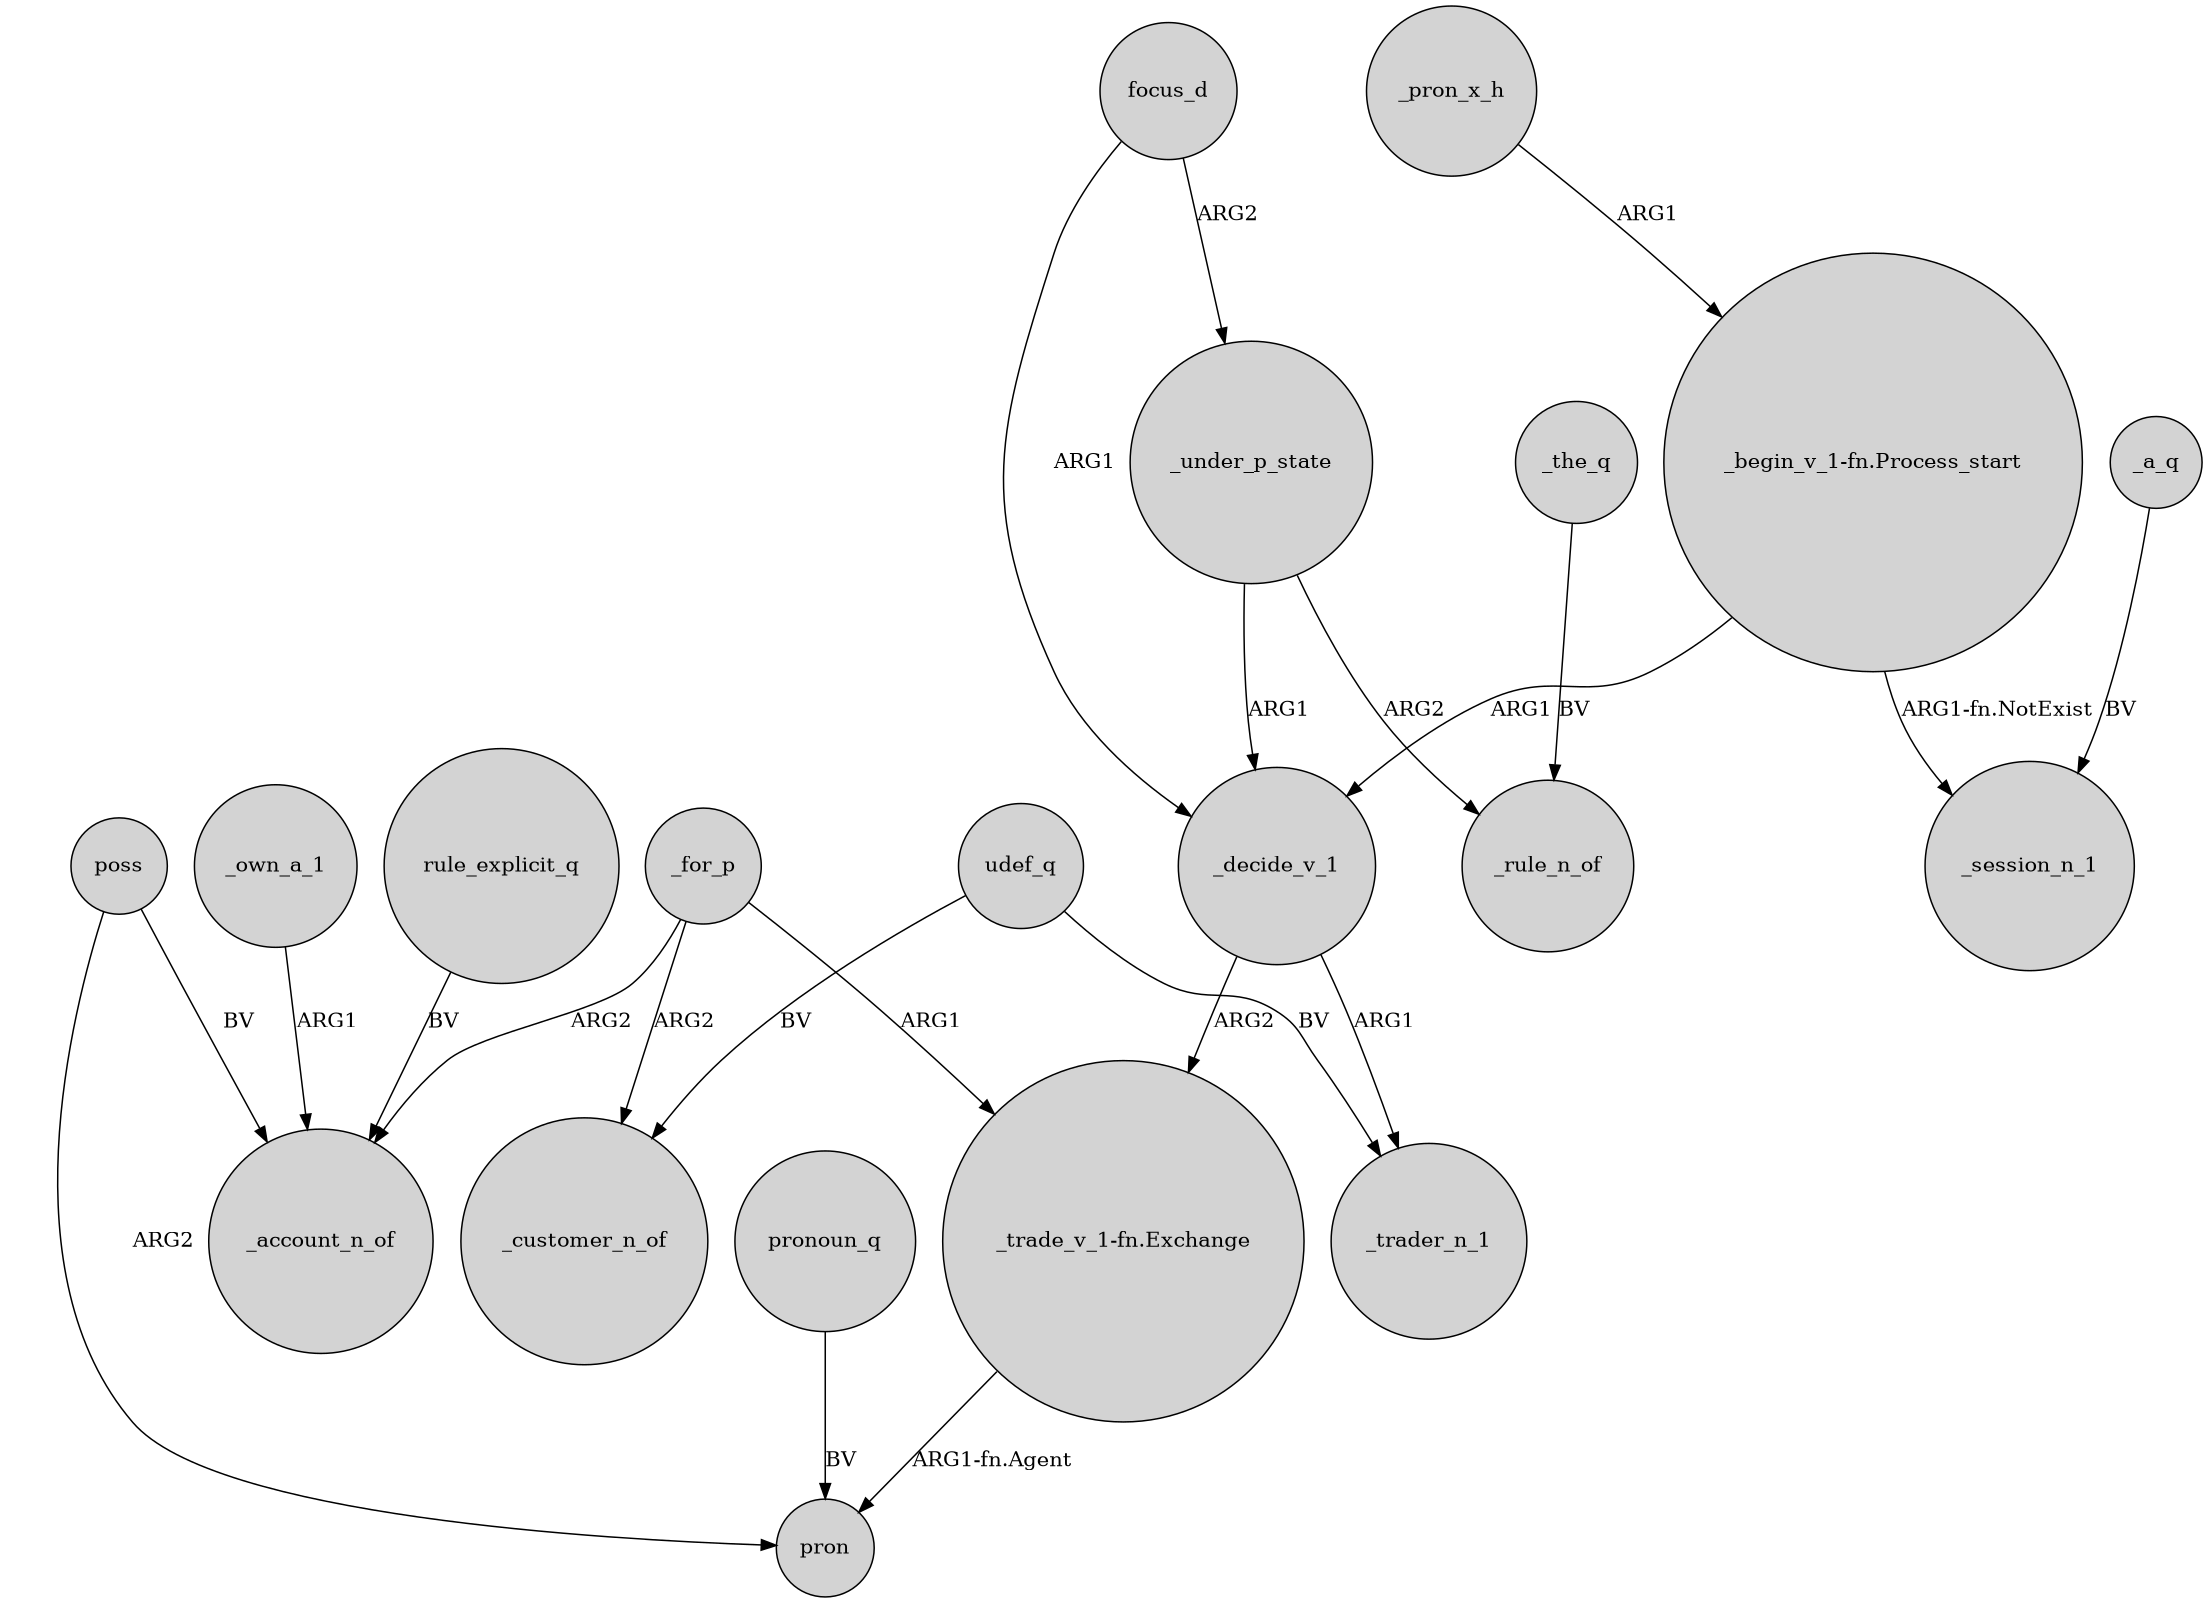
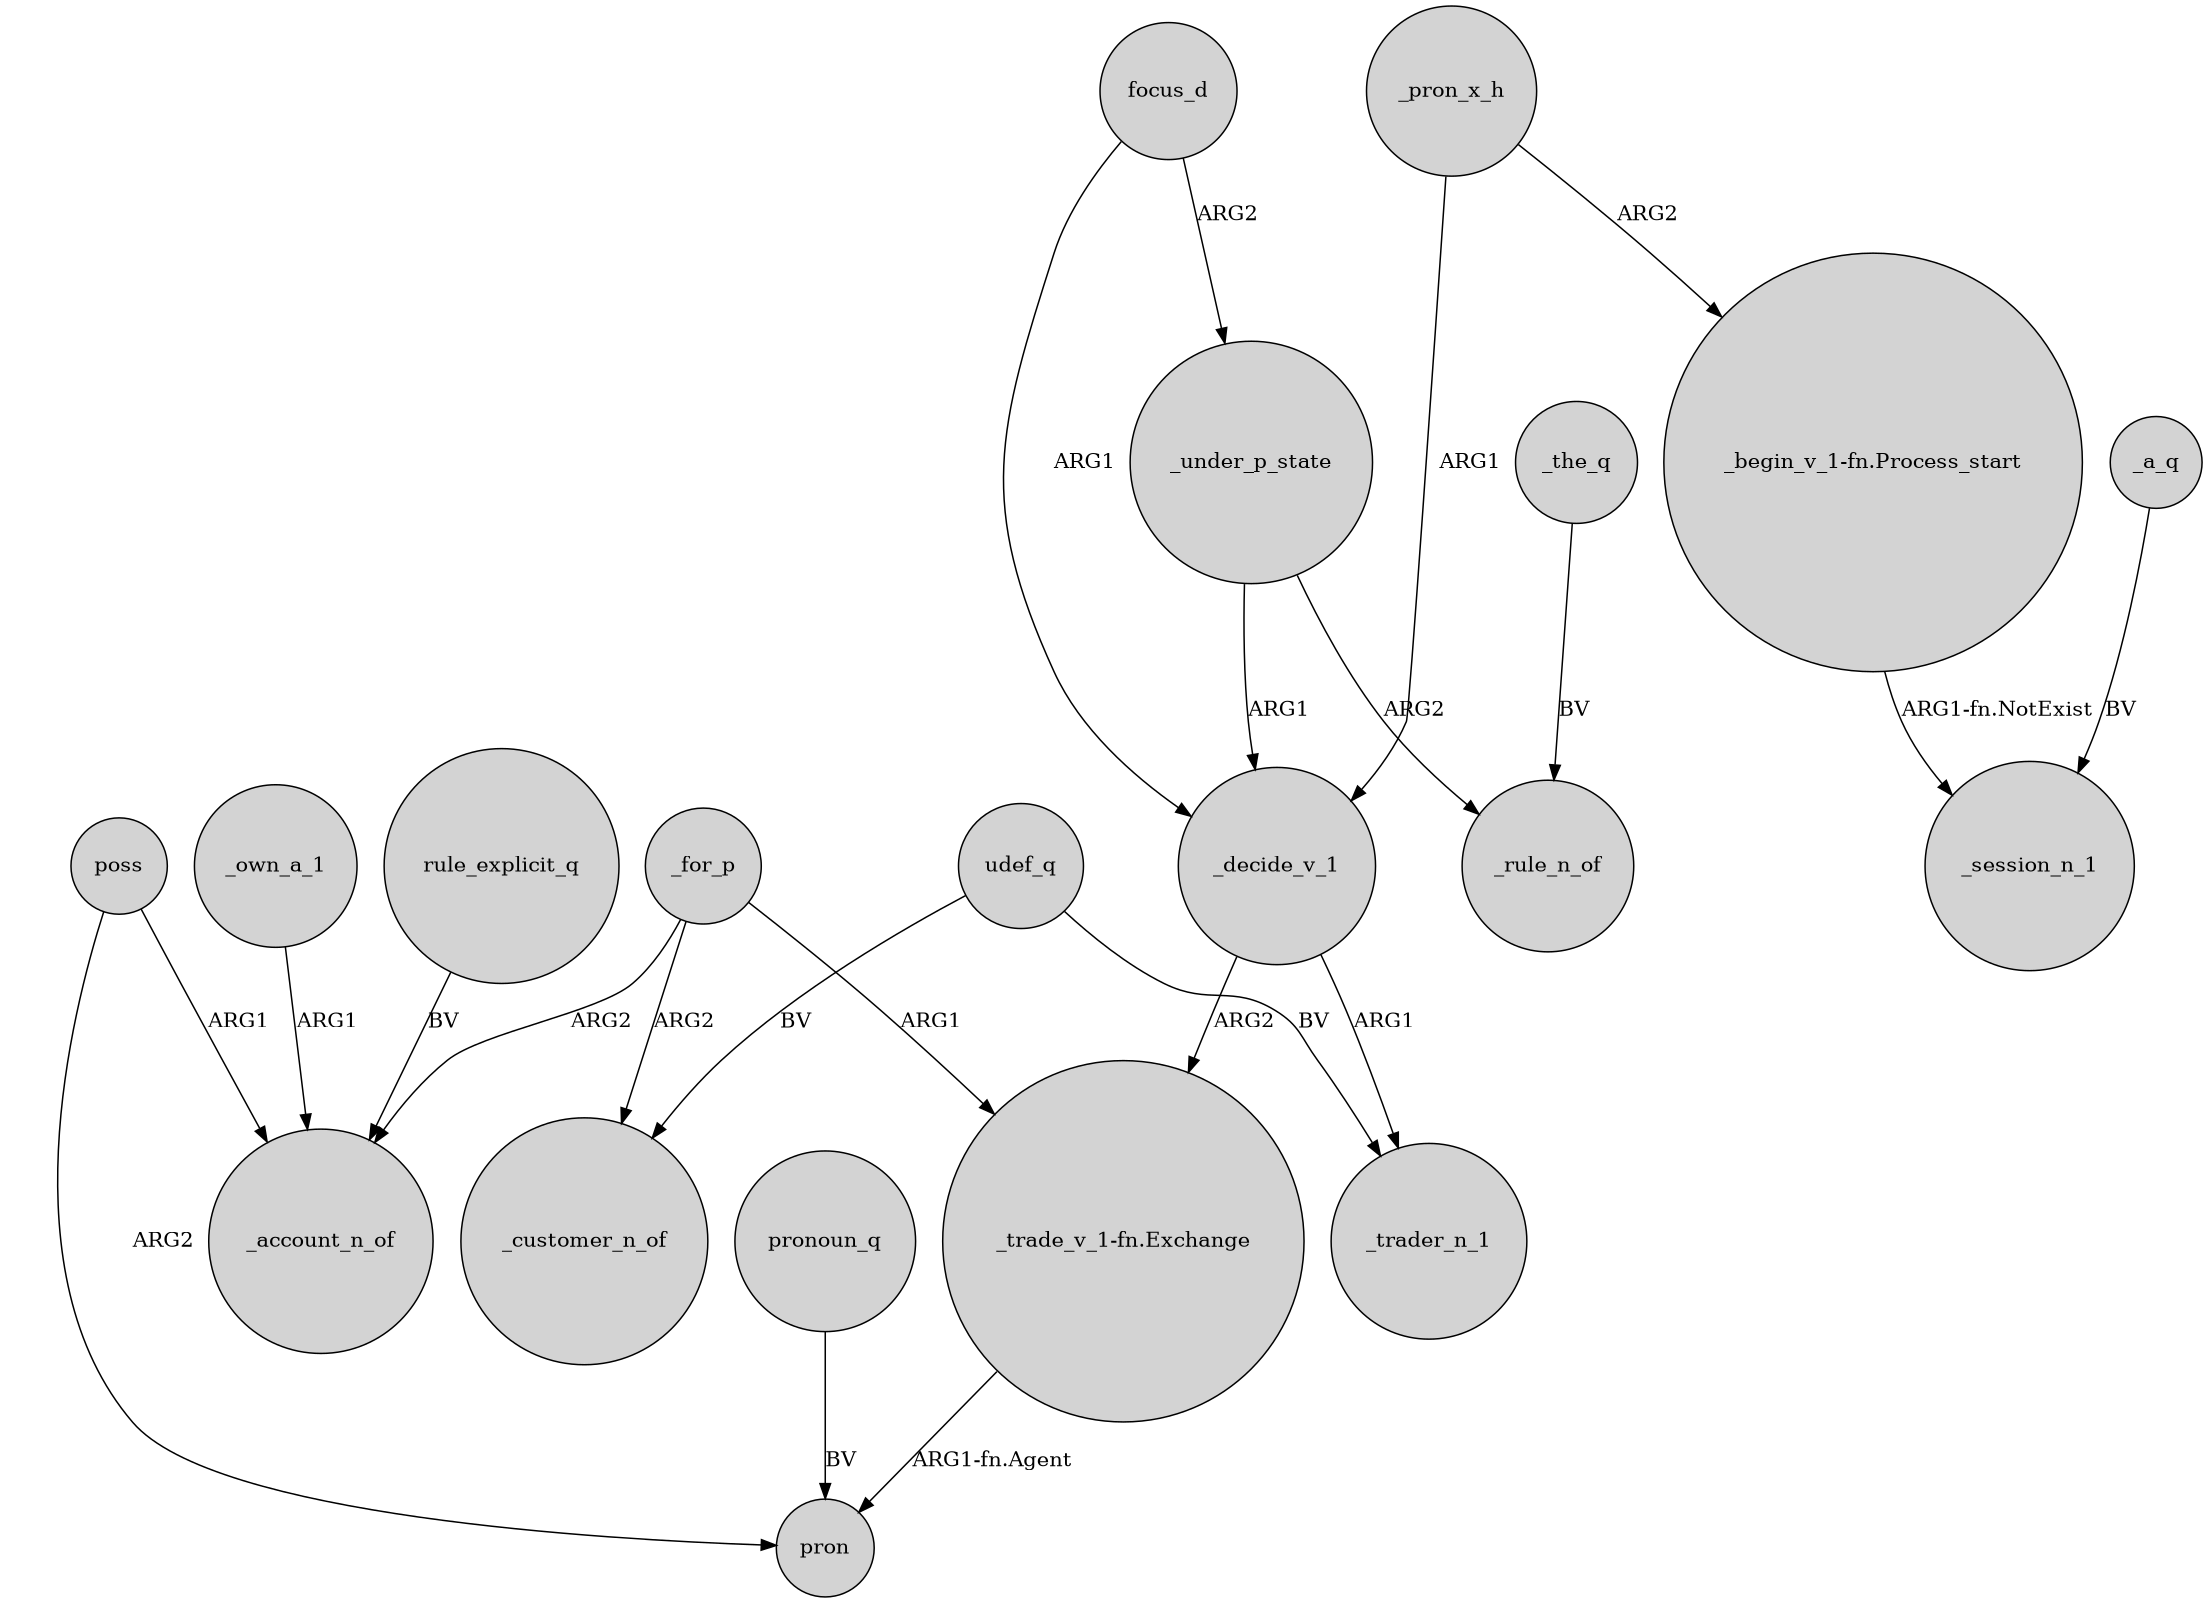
edge "_pron_x_h" -> "_begin_v_1-fn.Process_start": label "ARG1" -> "ARG2"
edge "_begin_v_1-fn.Process_start" -> "_decide_v_1": now "_pron_x_h" -> "_decide_v_1"
edge "poss" -> "_account_n_of": label "BV" -> "ARG1"
